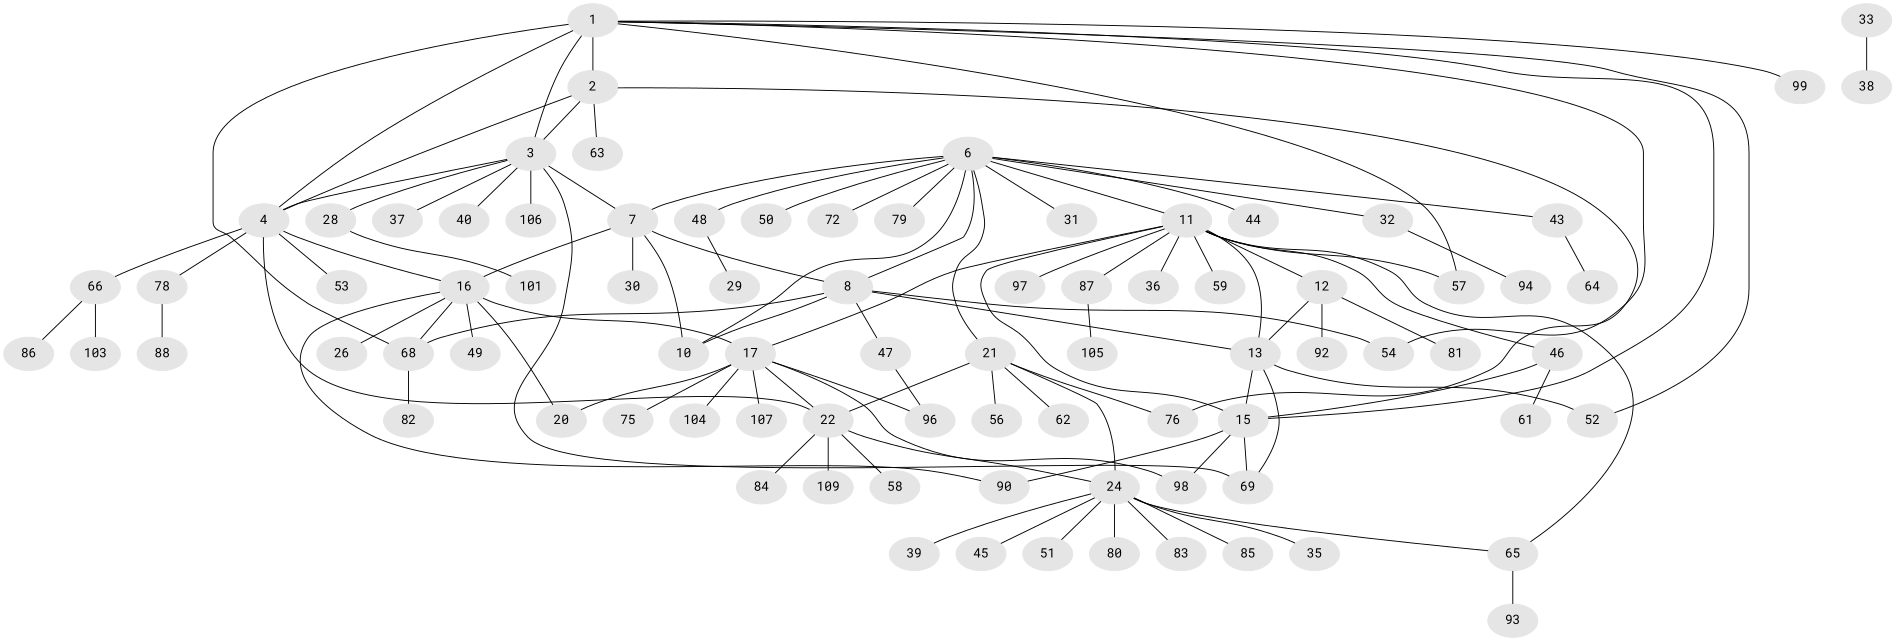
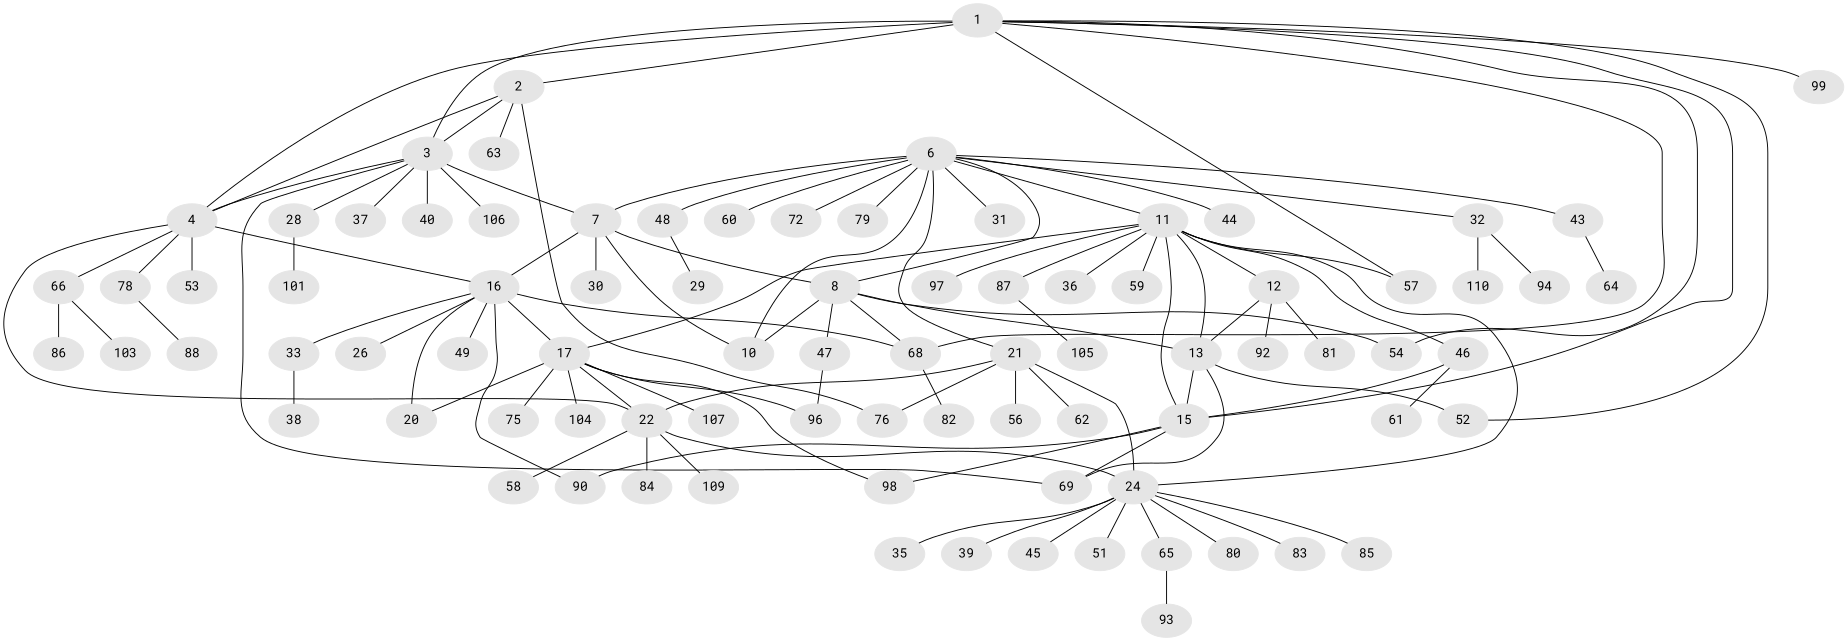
node "50": label "50" -> "60"
node "110": added
edge "16" -- "33": added
edge "11" -- "65": now "11" -- "24"
